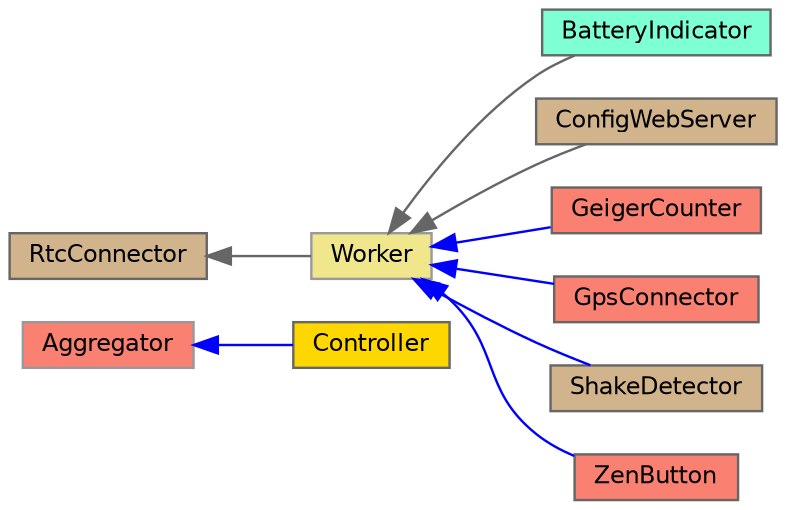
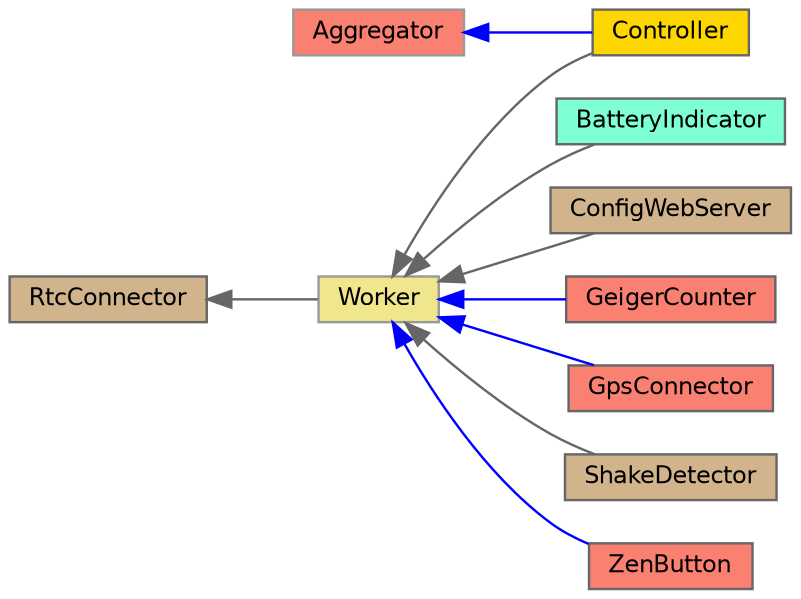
edge "Controller" -> "Worker": added
edge "ShakeDetector" -> "Worker": color blue -> gray40
